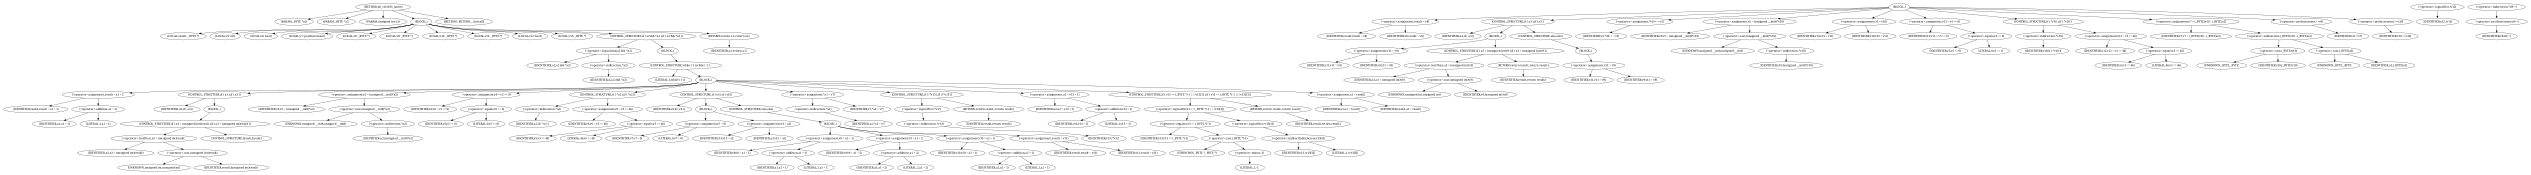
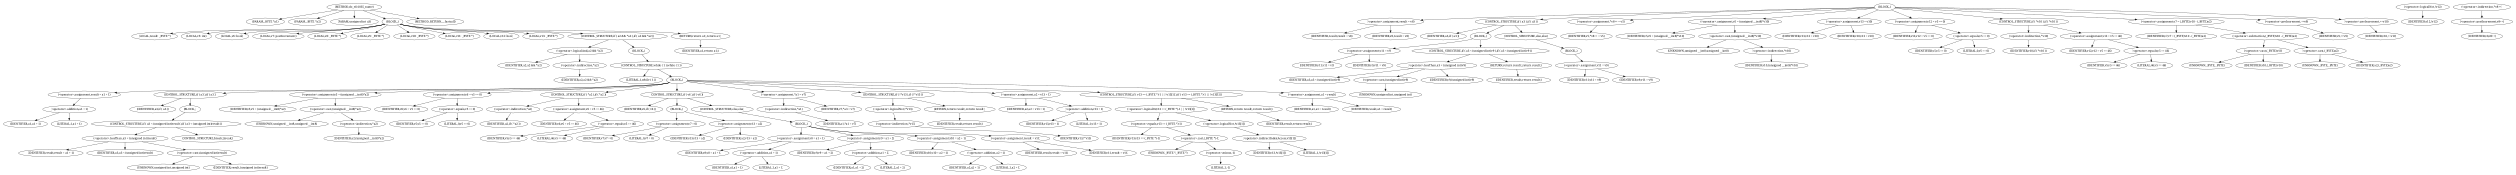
edge "(<operator>.cast,(unsigned int)v9)" -> "(IDENTIFIER,v9,(unsigned int)v9)": now "(<operator>.lessThan,a3 < (unsigned int)v9)" -> "(IDENTIFIER,v9,(unsigned int)v9)"
edge "(<operator>.assignment,result = a1 + 1)" -> "(IDENTIFIER,result,result = a1 + 1)": now "(<operator>.lessThan,a3 < (unsigned int)result)" -> "(IDENTIFIER,result,result = a1 + 1)"
